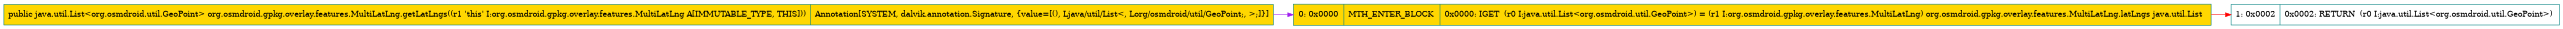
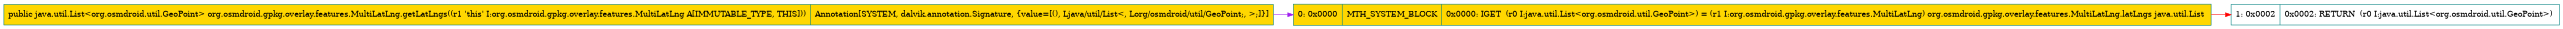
node "0: 0x0000": text "MTH_ENTER_BLOCK" -> "MTH_SYSTEM_BLOCK"
